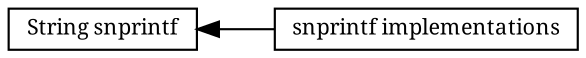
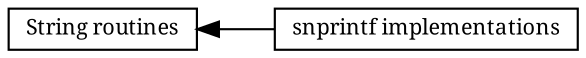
node "String snprintf": label "String snprintf" -> "String routines"
